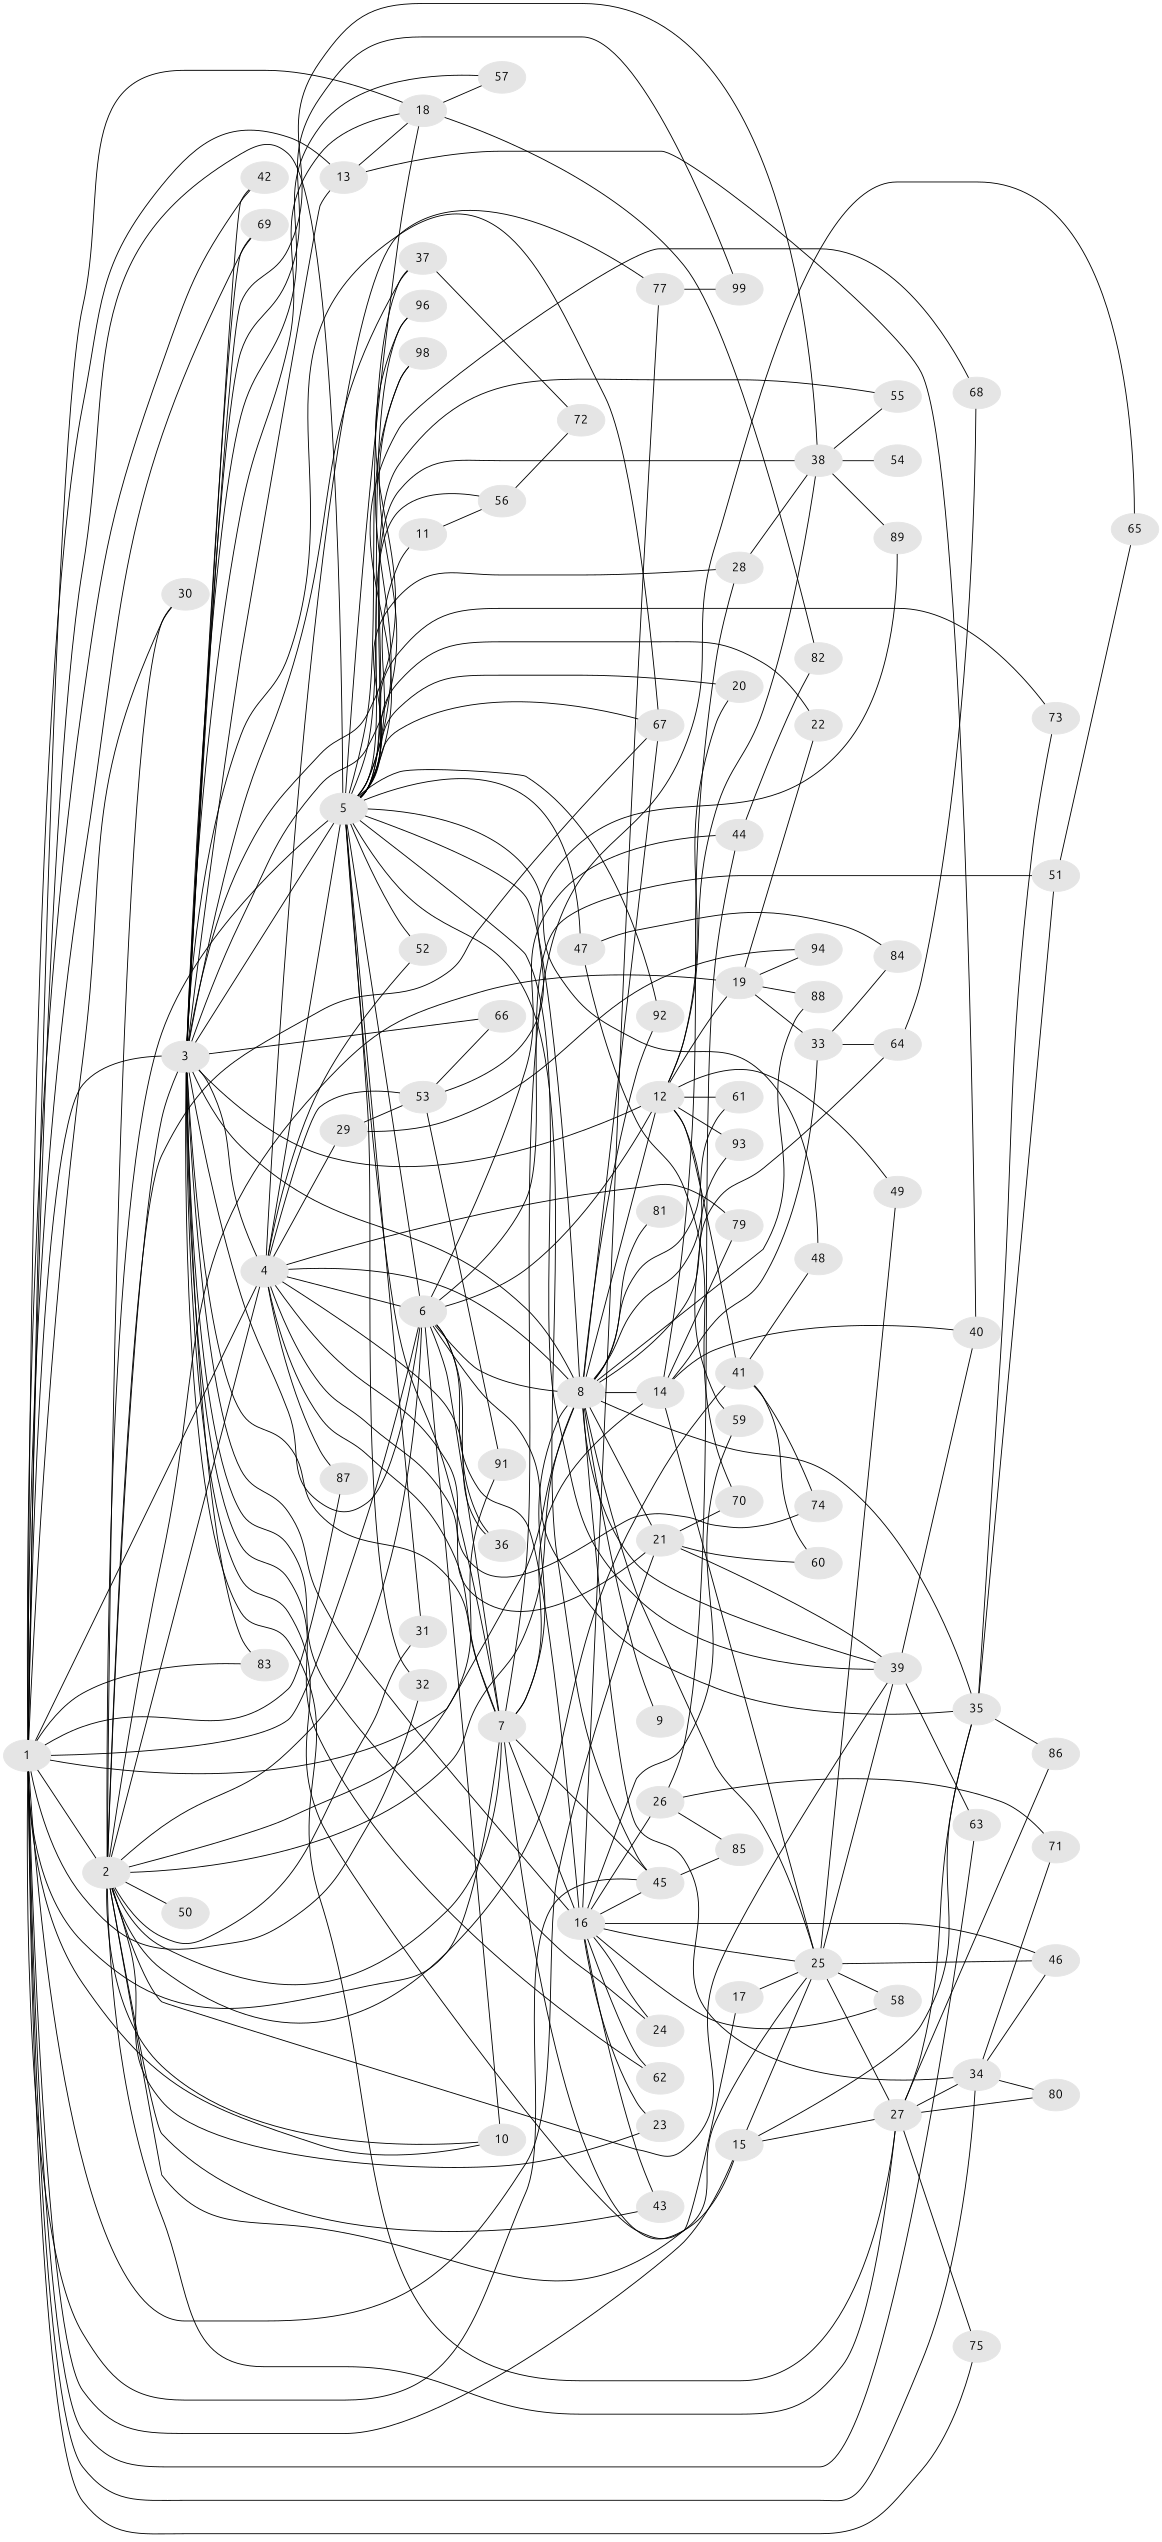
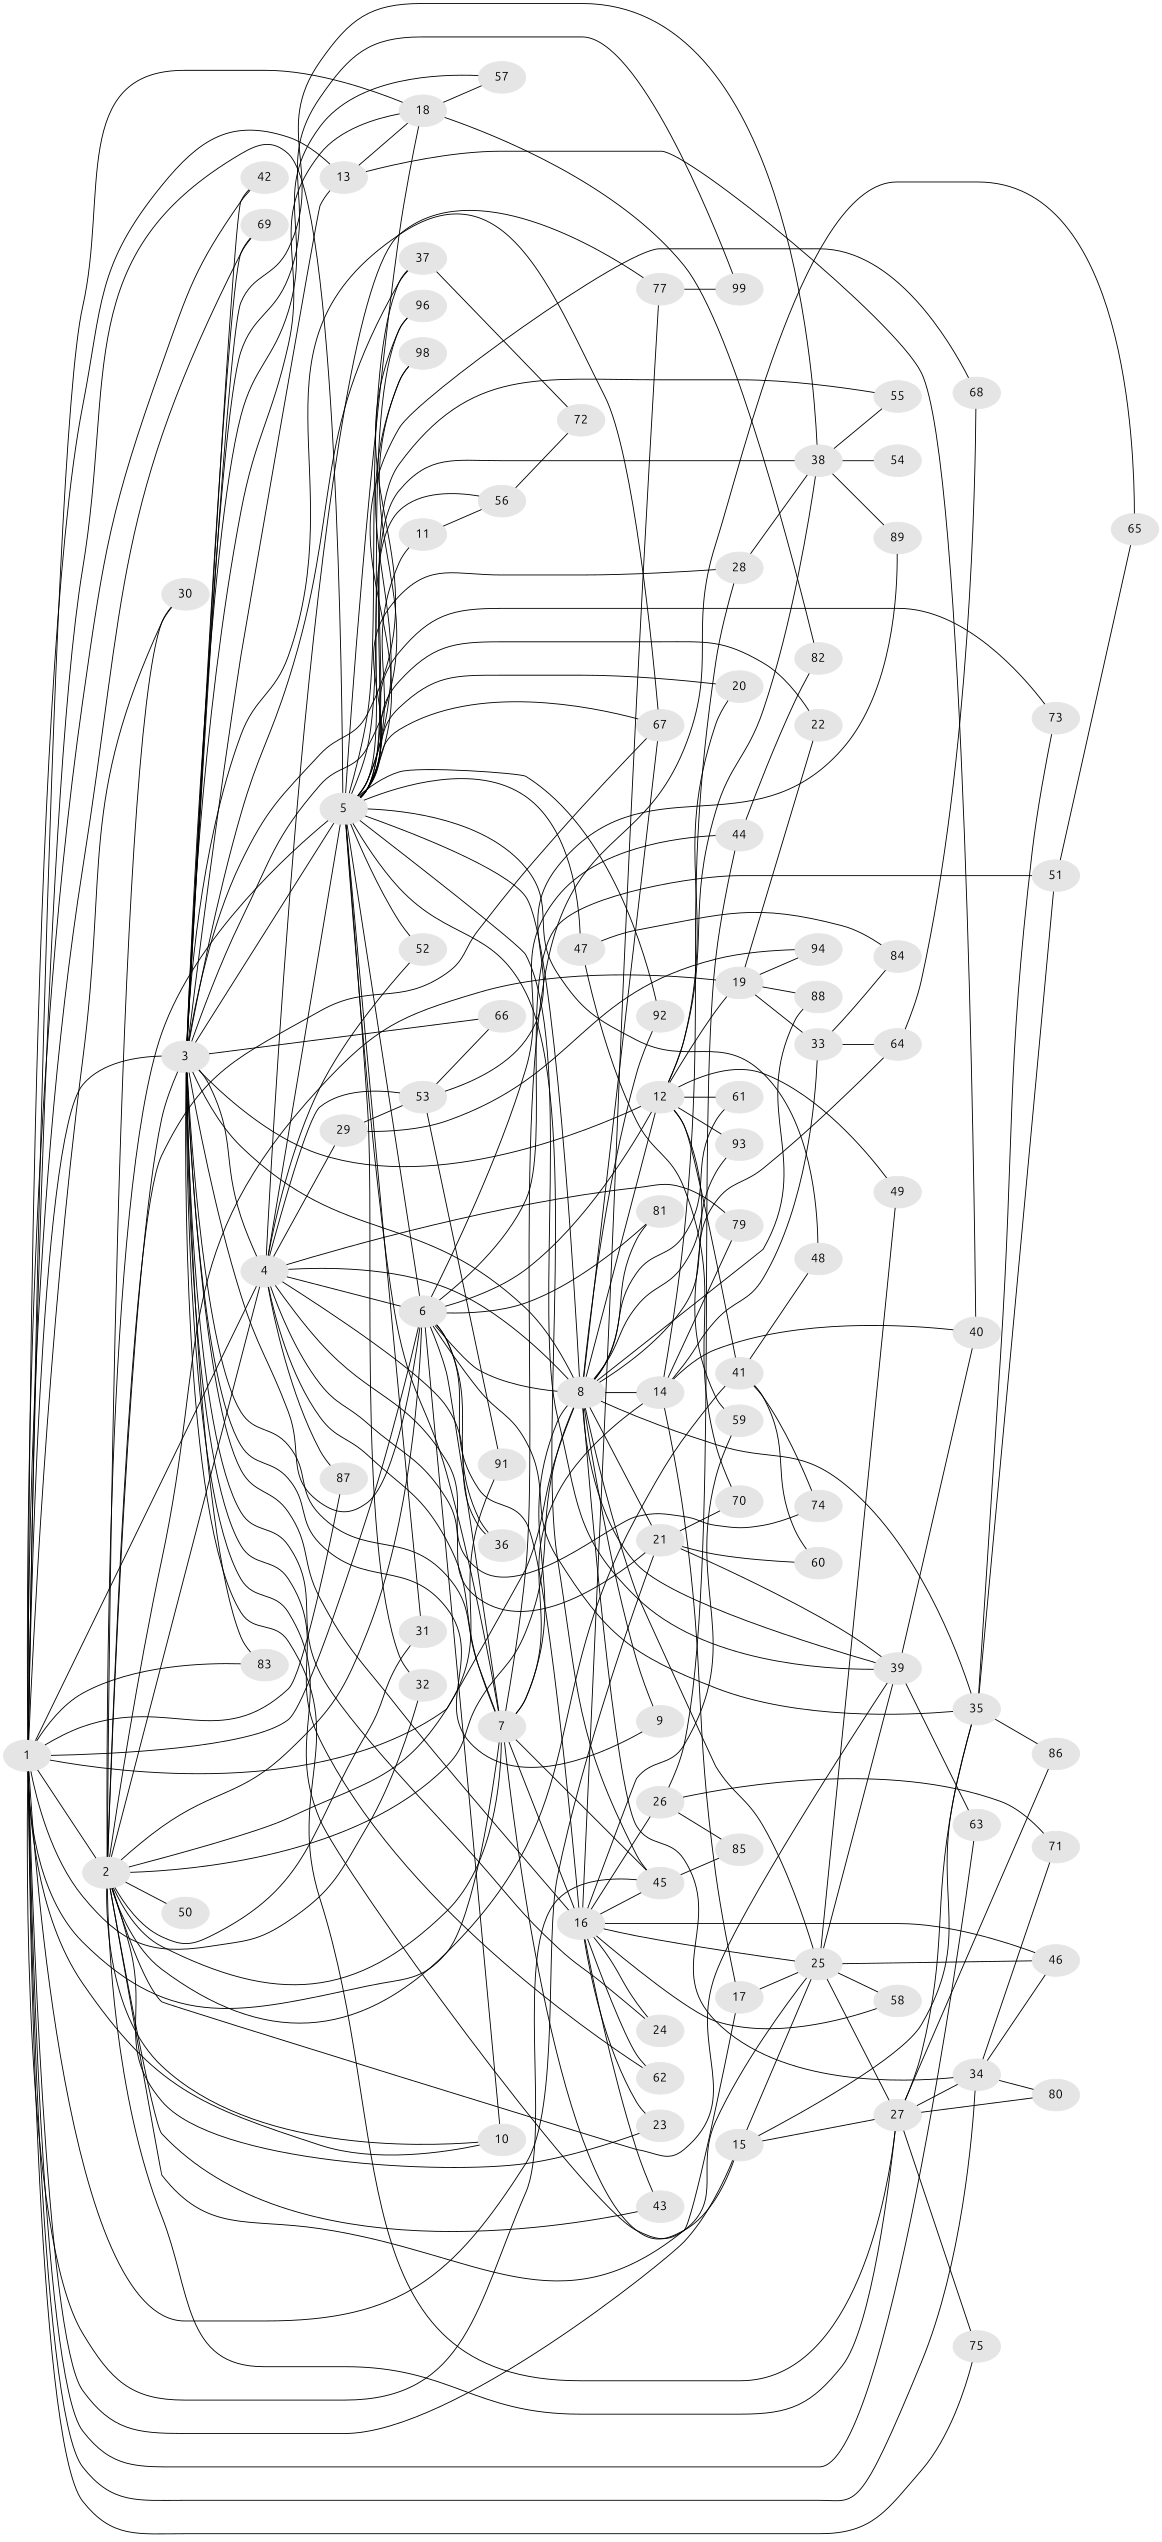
edge "81" -- "6": added
edge "3" -- "9": added
edge "14" -- "25": now "14" -- "17"
